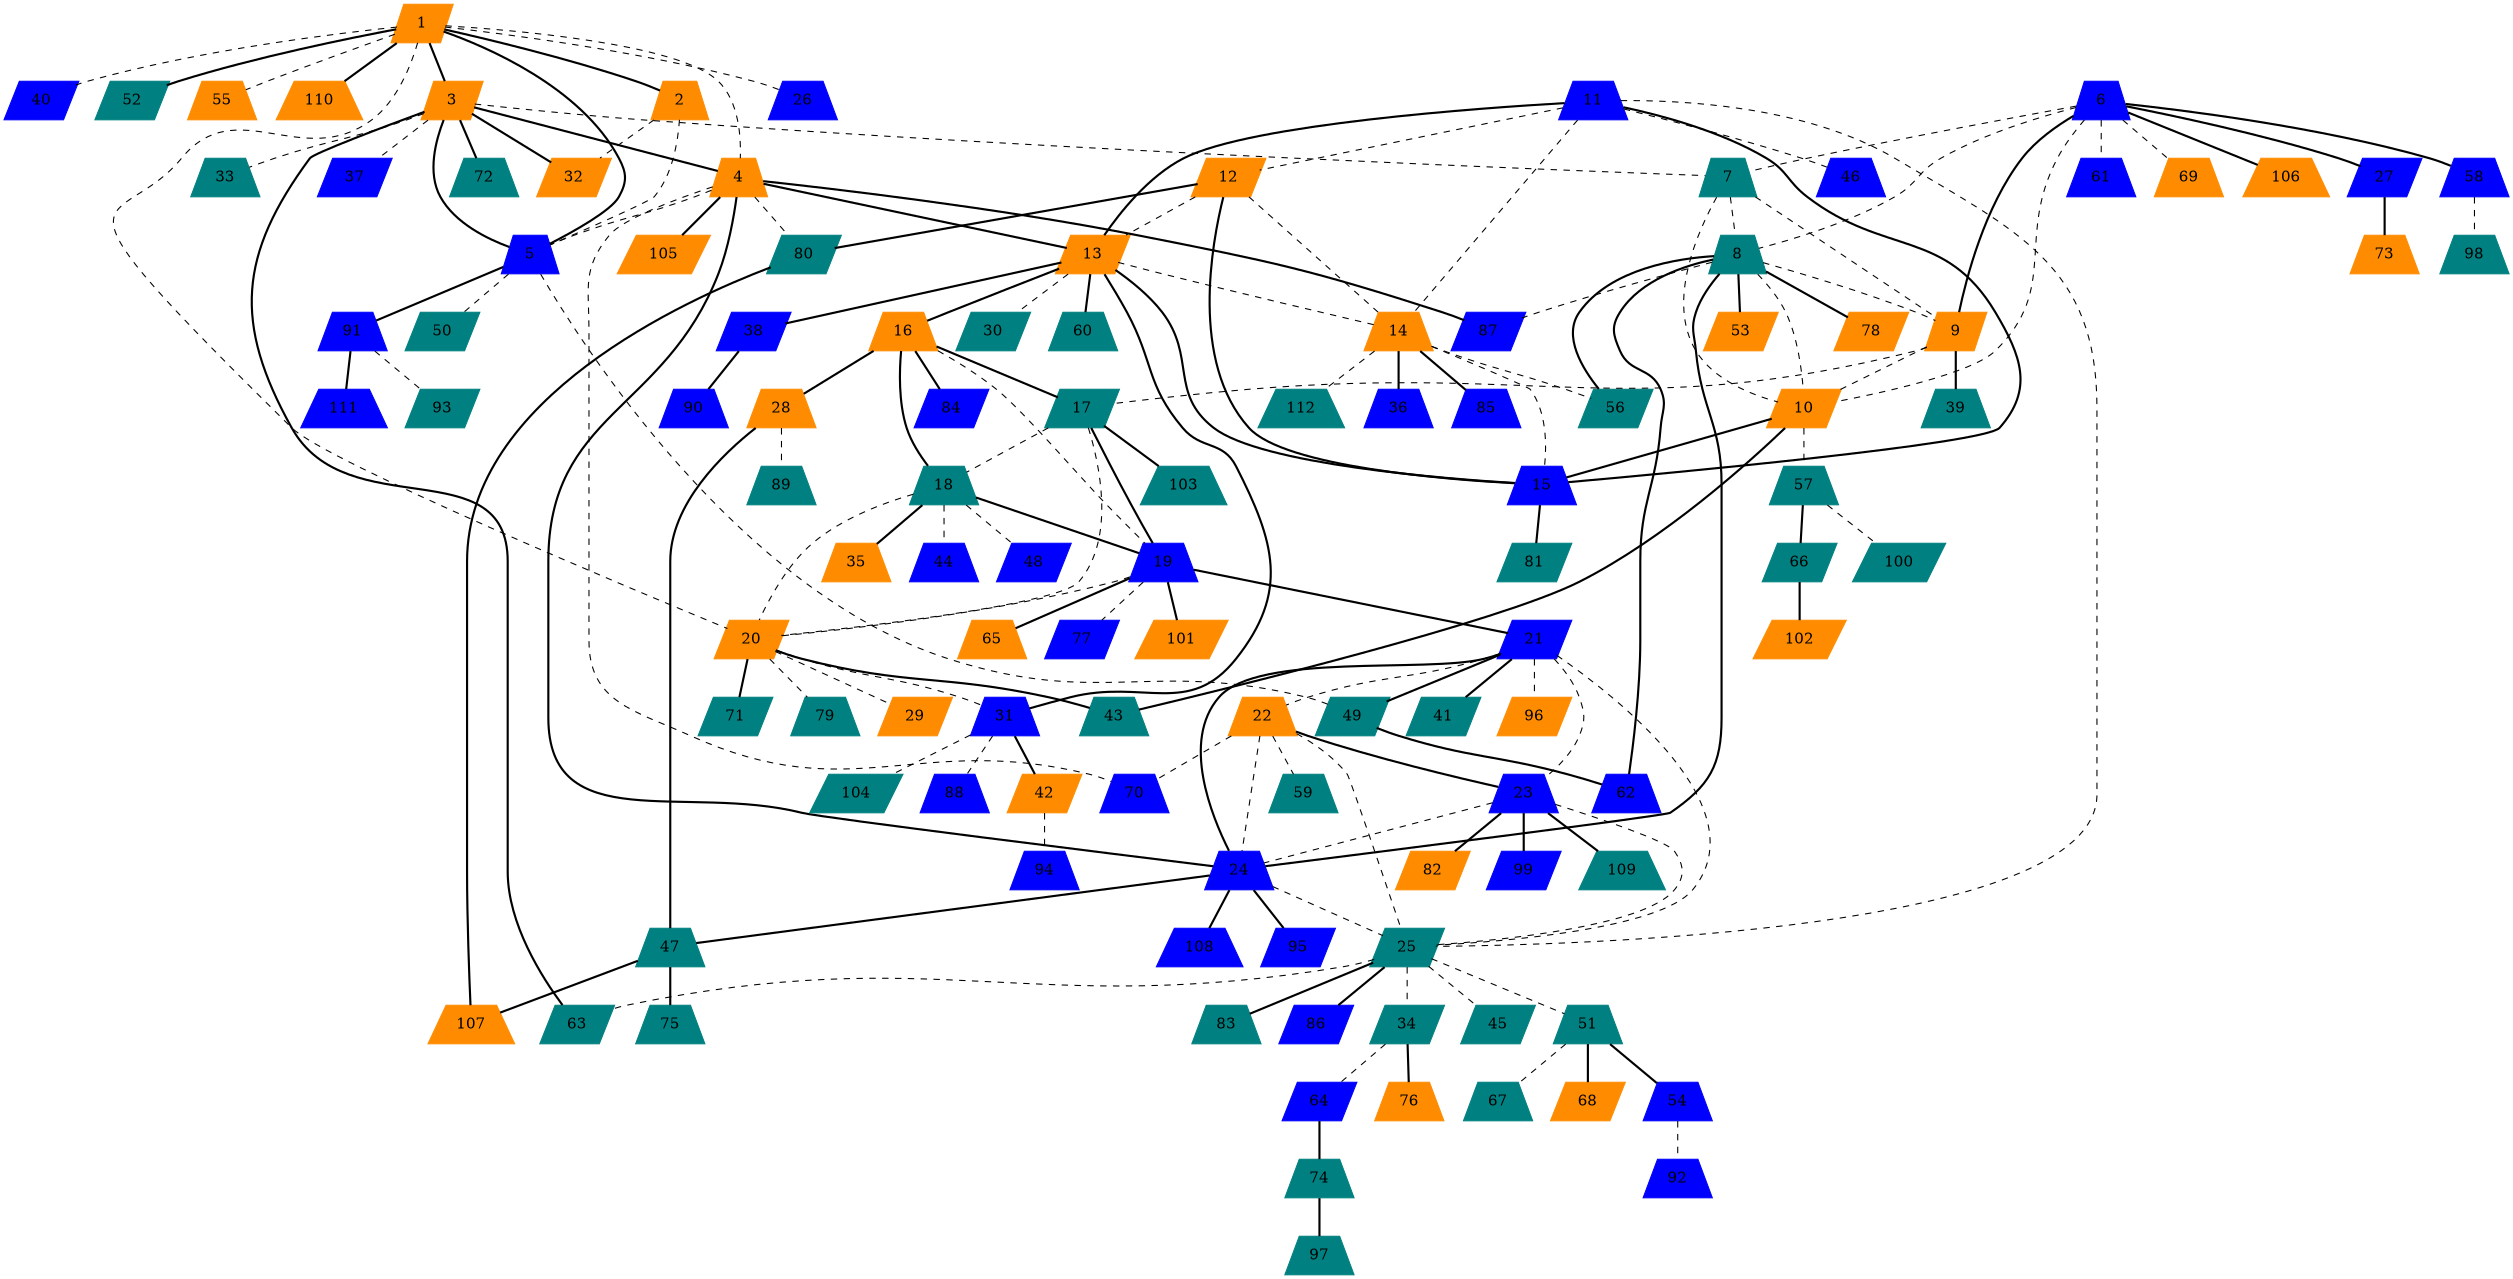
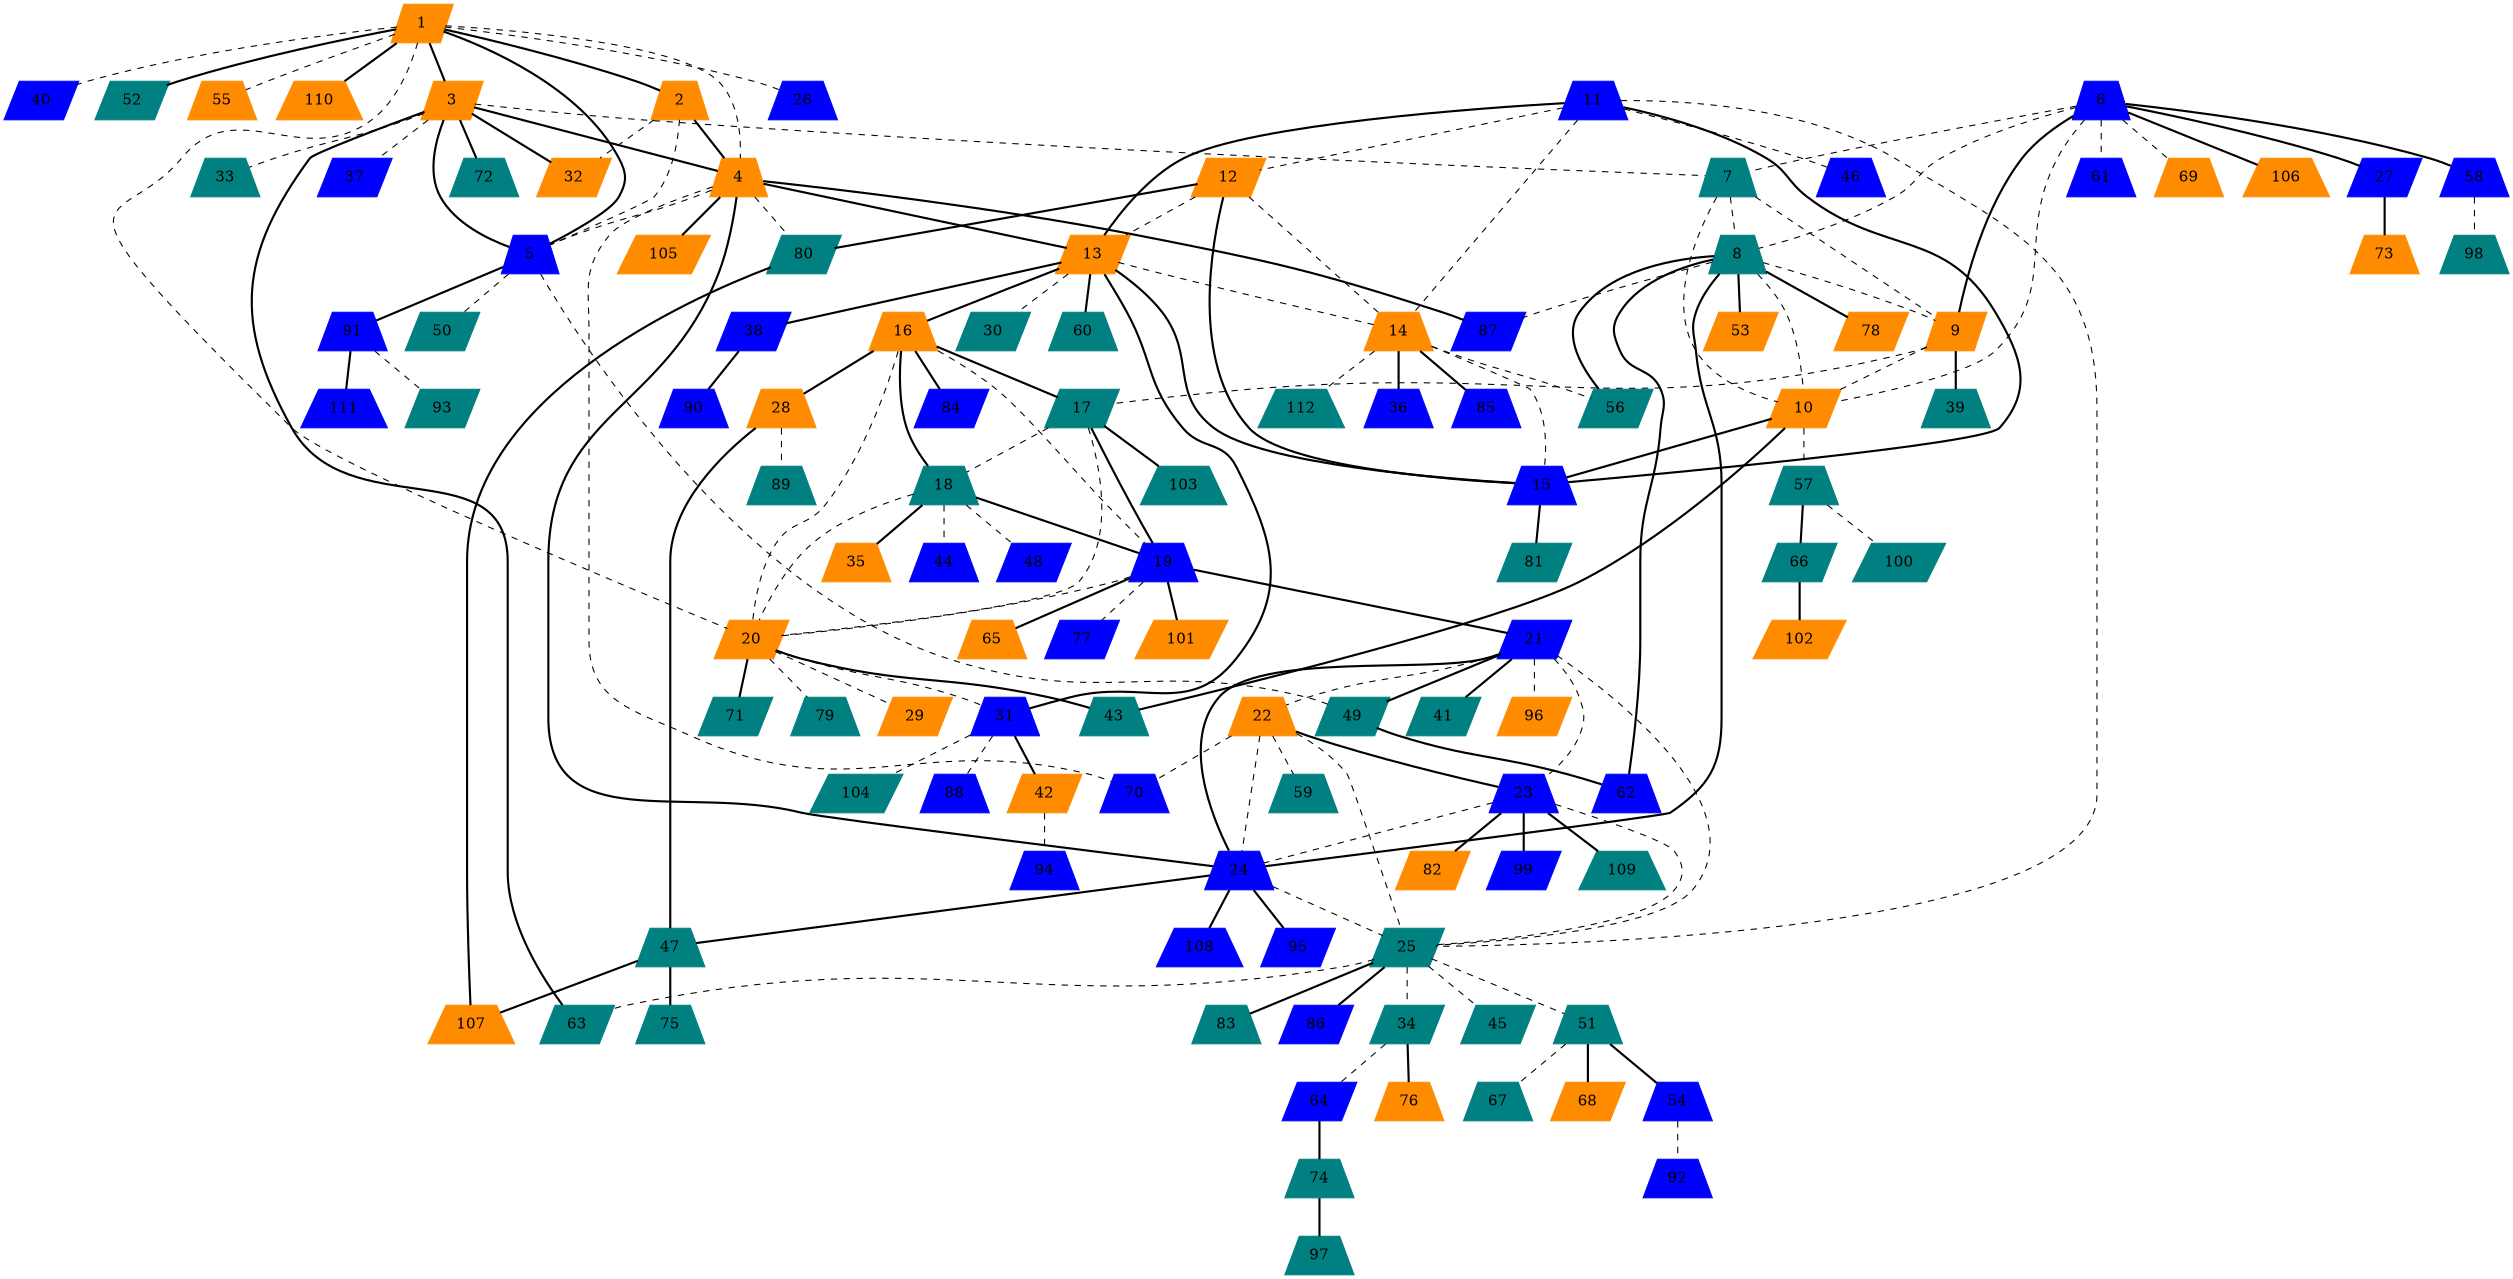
edge "2" -- "4": added
edge "16" -- "20": added
